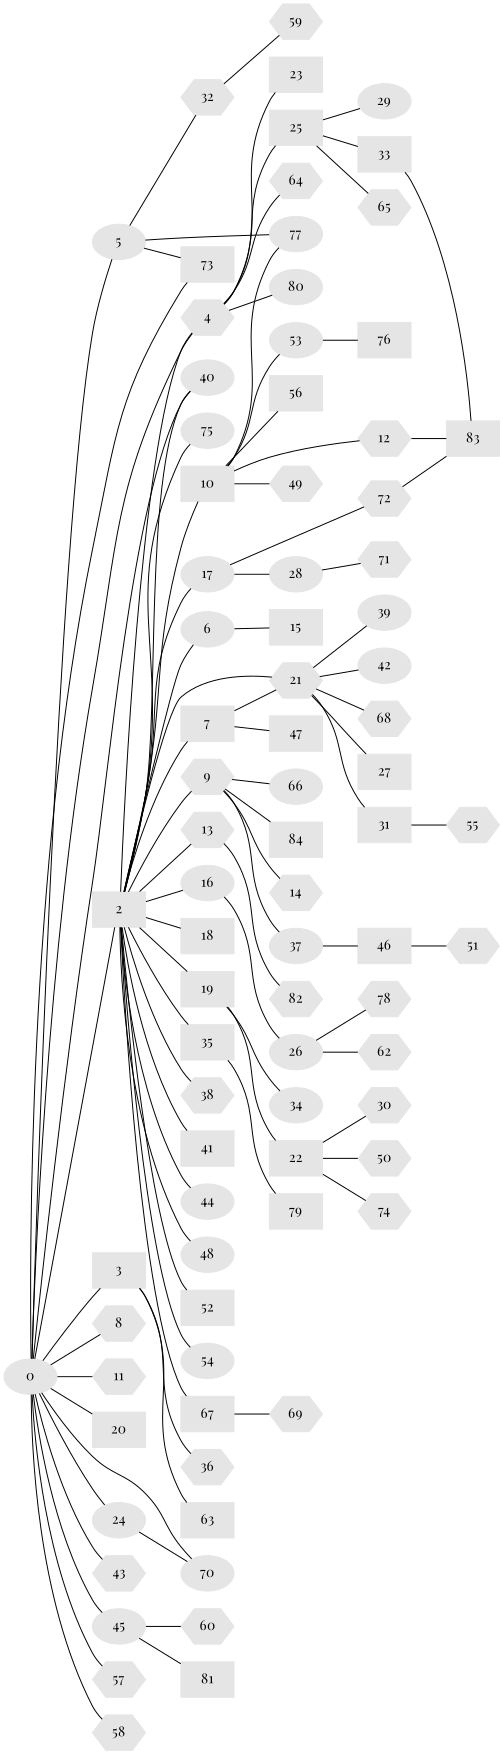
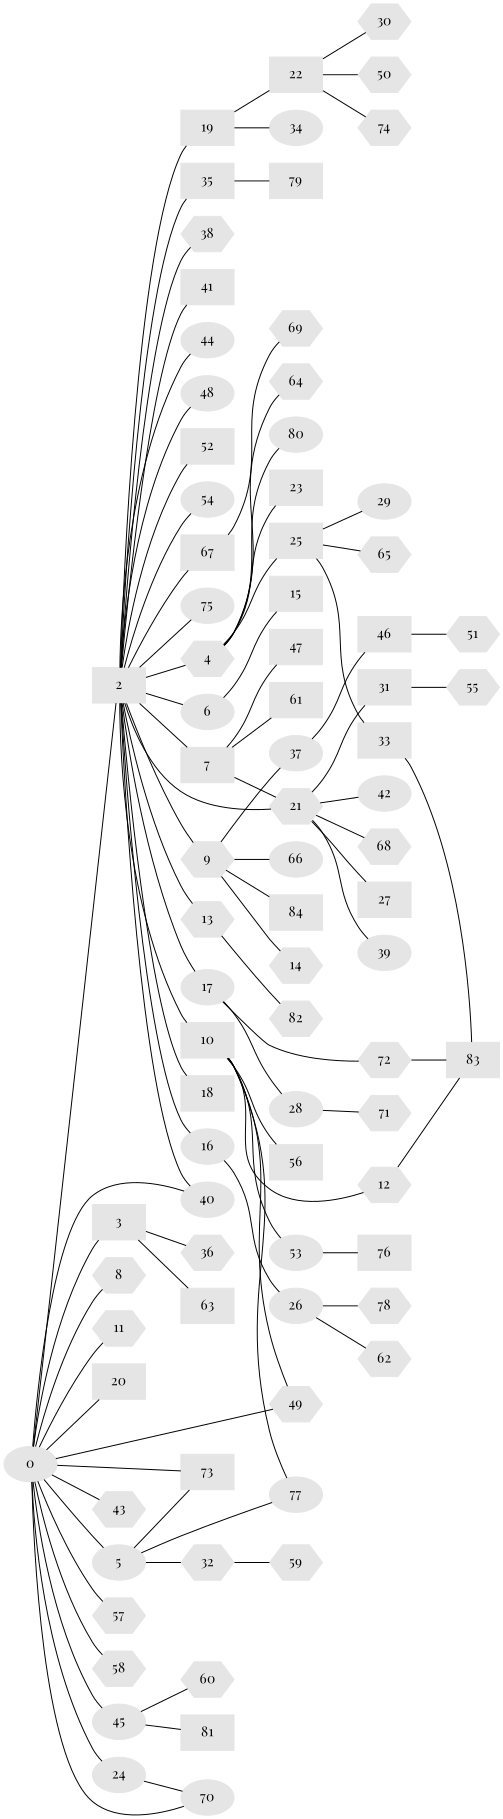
node "61": added
edge "4" -- "0": now "49" -- "0"
